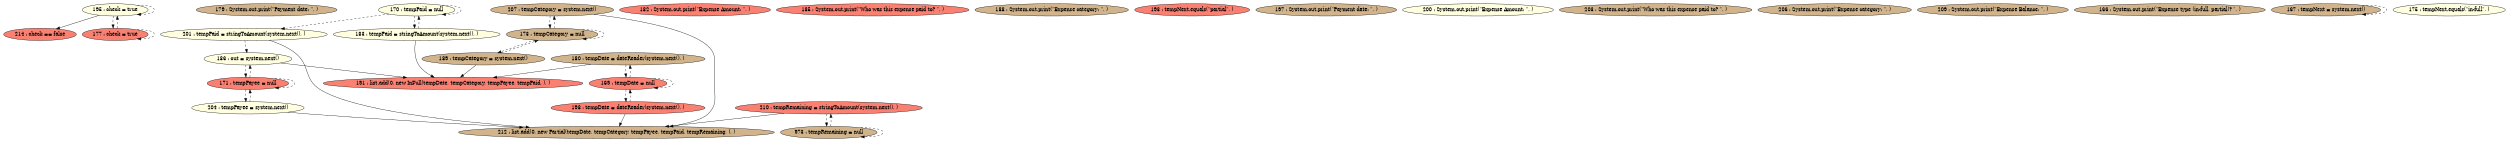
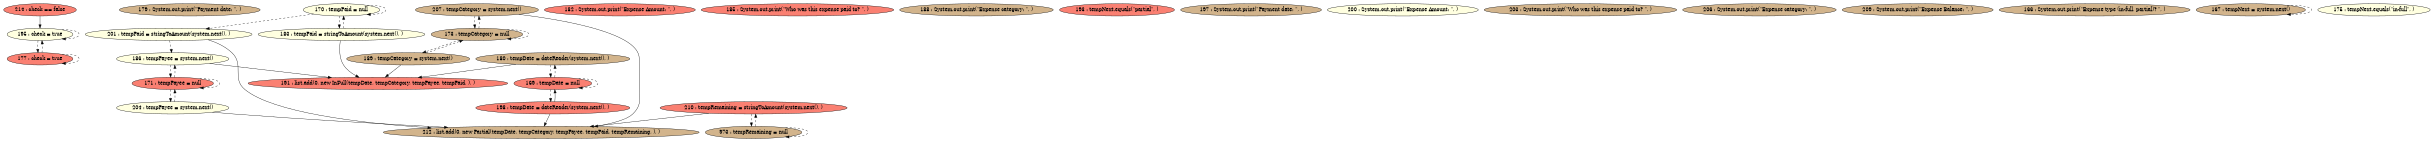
edge "195 : check = true" -> "214 : check == false": reversed
node "186 : out = system.next()": label "186 : out = system.next()" -> "186 : tempPayee = system.next()"
edge "198 : tempDate = dateReader(system.next(), )" -> "169 : tempDate = null": style dashed -> solid
